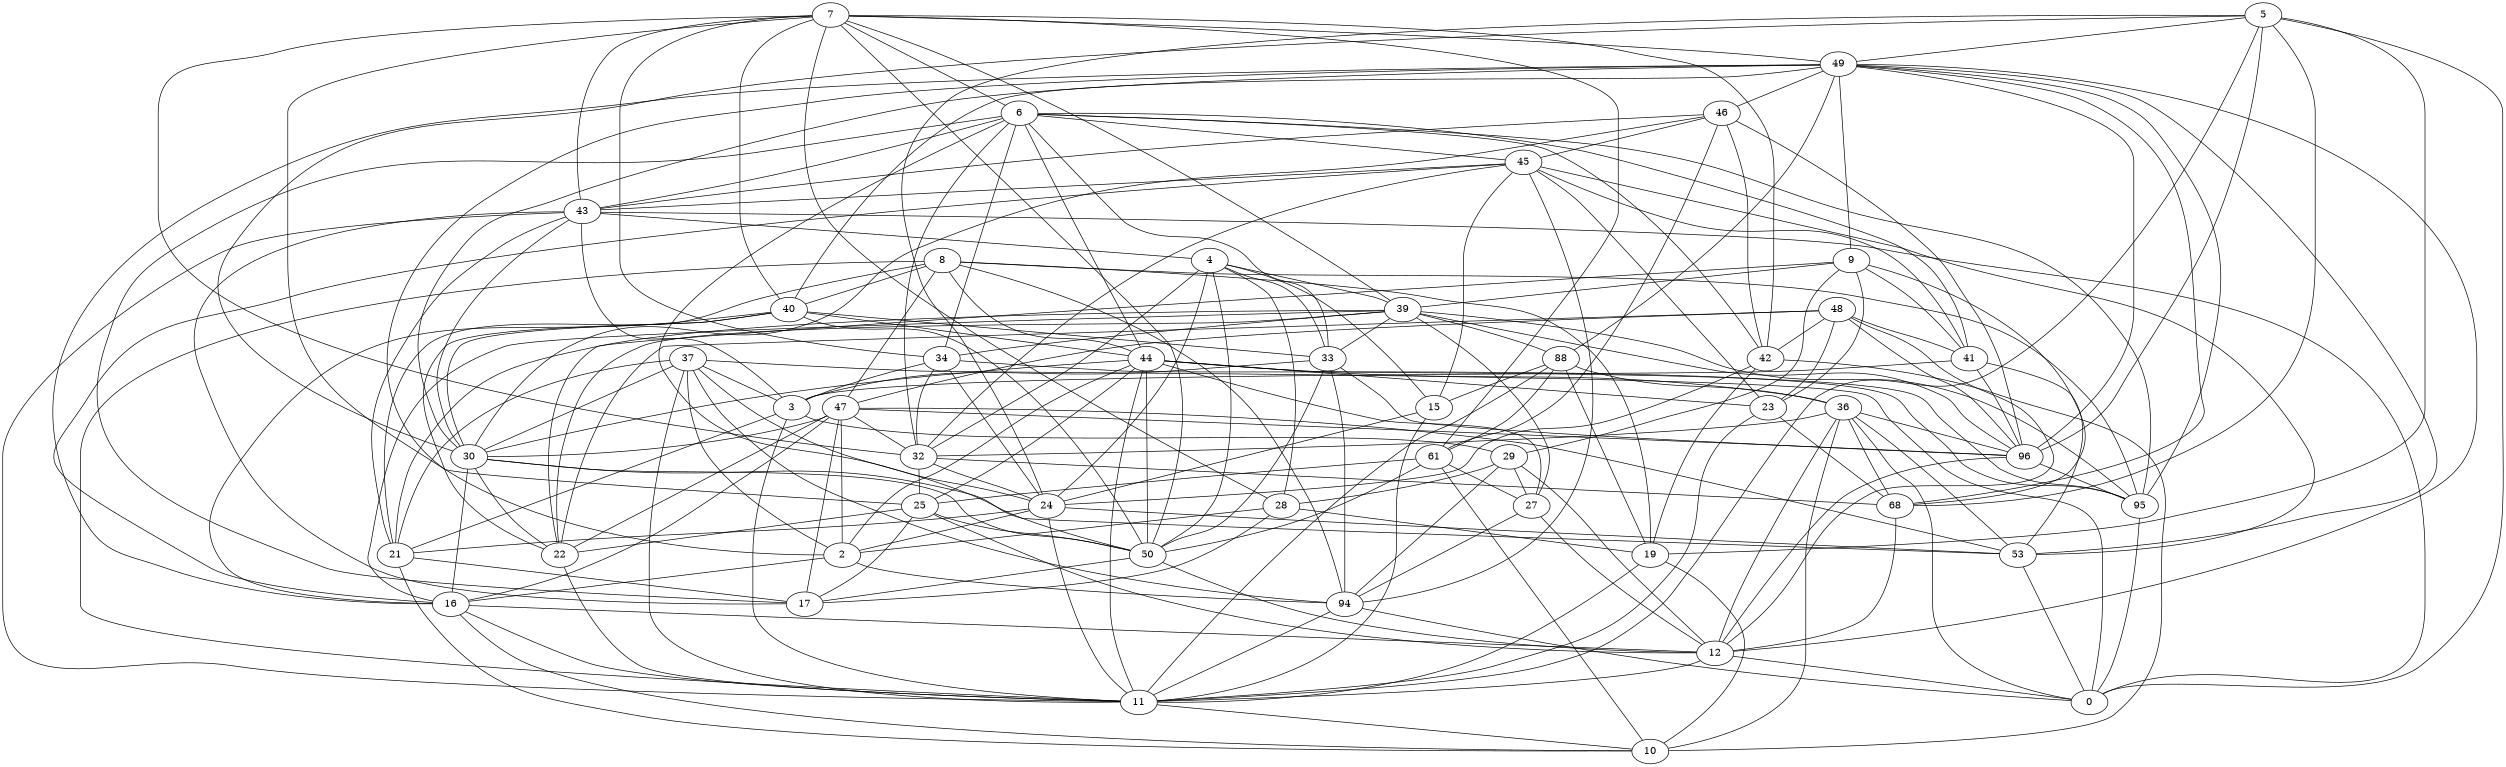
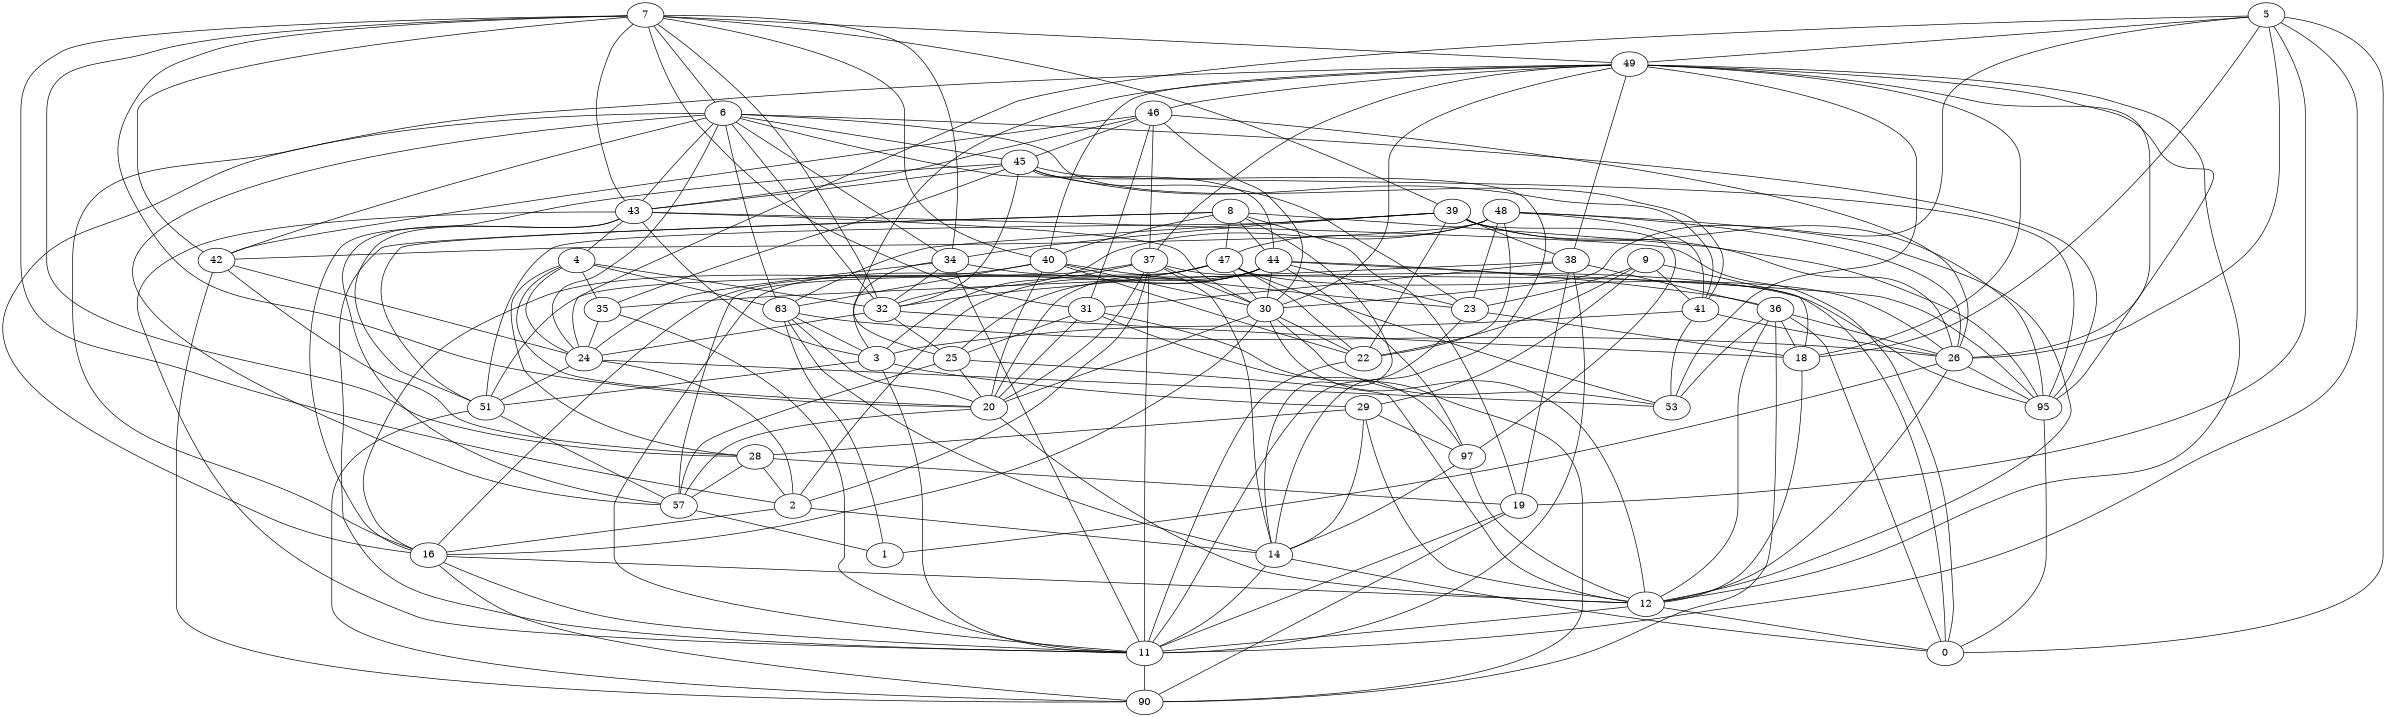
edge "49" -- "9": now "49" -- "37"
edge "46" -- "37": added
edge "4" -- "39": removed
edge "9" -- "39": removed
edge "45" -- "53": now "45" -- "95"
edge "40" -- "44": now "40" -- "23"
edge "39" -- "16": now "6" -- "16"
node "33": label "33" -> "63"
node "88": label "88" -> "38"
edge "30" -- "12": added
node "15": label "15" -> "35"
edge "36" -- "32": now "48" -- "32"
edge "42" -- "19": now "42" -- "28"
node "61": label "61" -> "31"
node "96": label "96" -> "26"
edge "47" -- "2": removed
node "27": label "27" -> "97"
node "68": label "68" -> "18"
edge "25" -- "22": removed
node "21": label "21" -> "51"
node "1": added
node "50": label "50" -> "20"
node "17": label "17" -> "57"
node "94": label "94" -> "14"
edge "24" -- "11": now "34" -- "11"
edge "53" -- "0": removed
node "10": label "10" -> "90"
